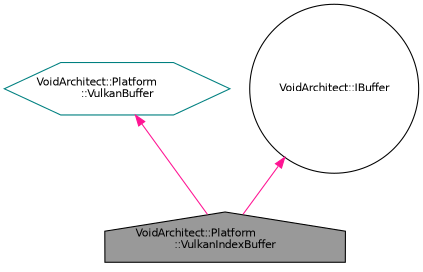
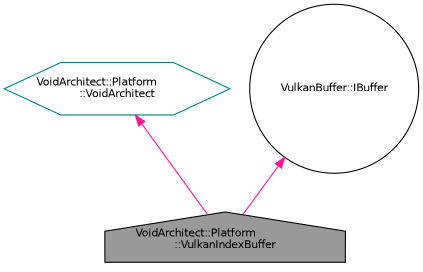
node "VoidArchitect::Platform ::VulkanBuffer": label "VoidArchitect::Platform ::VulkanBuffer" -> "VoidArchitect::Platform ::VoidArchitect"
node "VoidArchitect::IBuffer": label "VoidArchitect::IBuffer" -> "VulkanBuffer::IBuffer"
